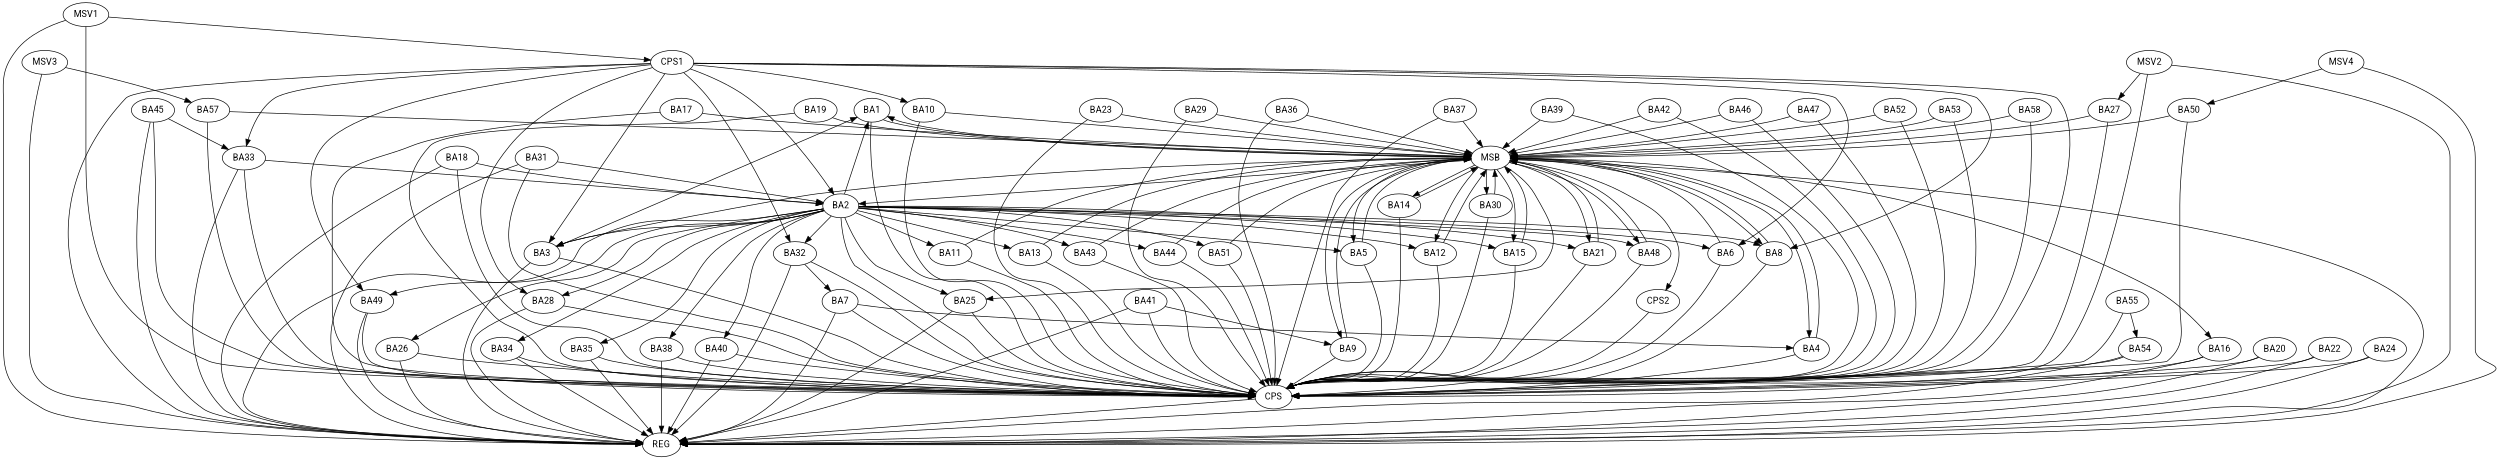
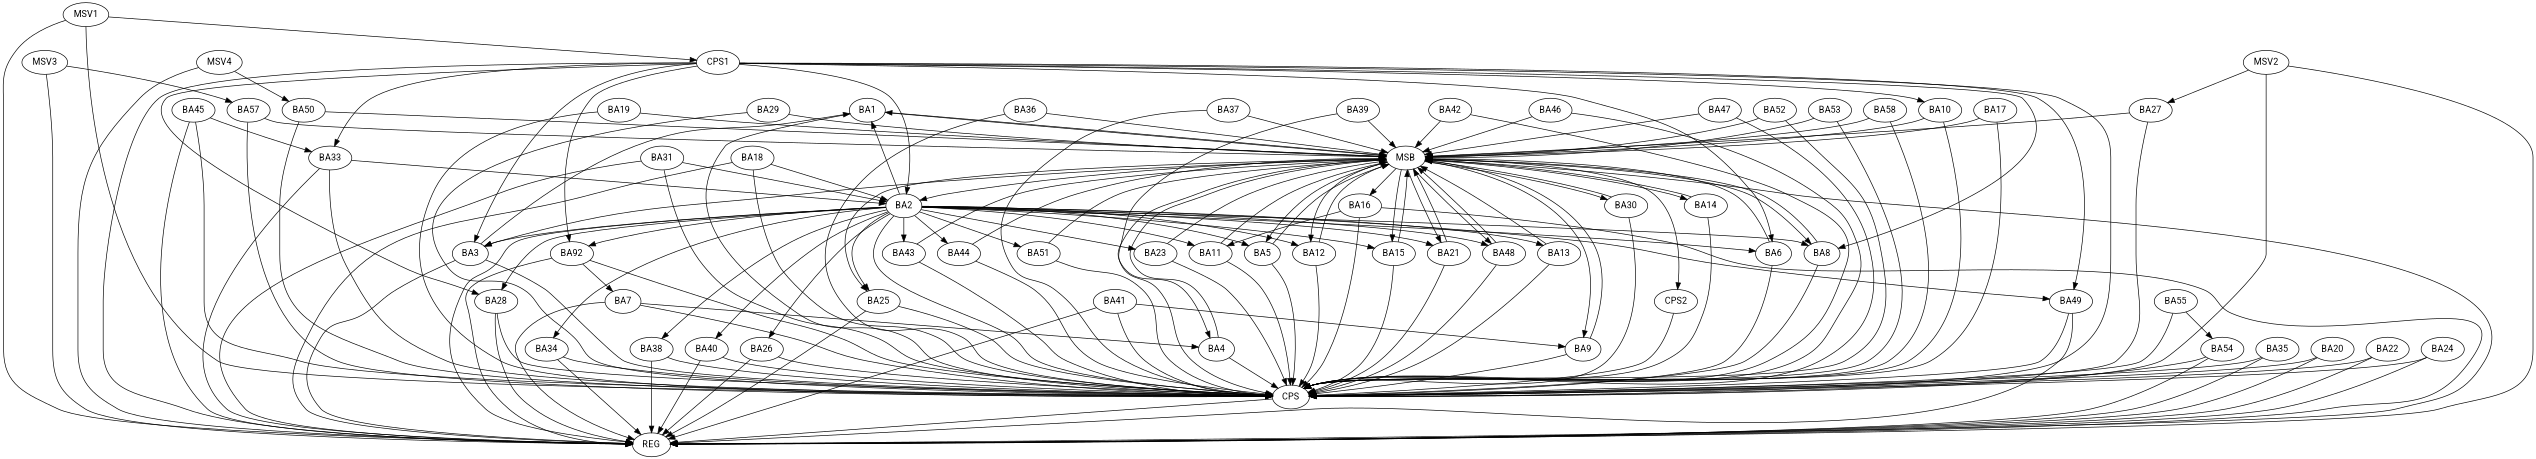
edge "BA16" -> "BA11": added
node "BA32": label "BA32" -> "BA92"
edge "BA2" -> "BA35": now "BA2" -> "BA23"
